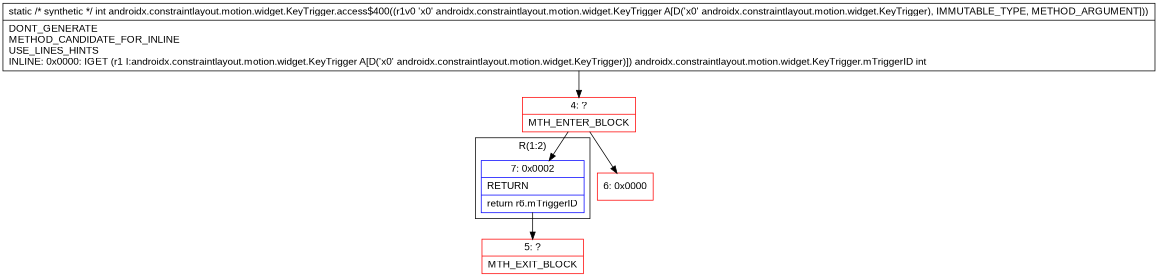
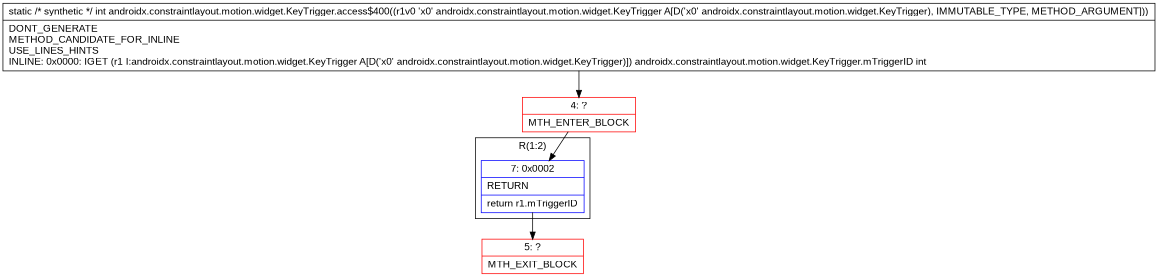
node "6: 0x0000": removed
node "7: 0x0002": text "return r6.mTriggerID" -> "return r1.mTriggerID"
